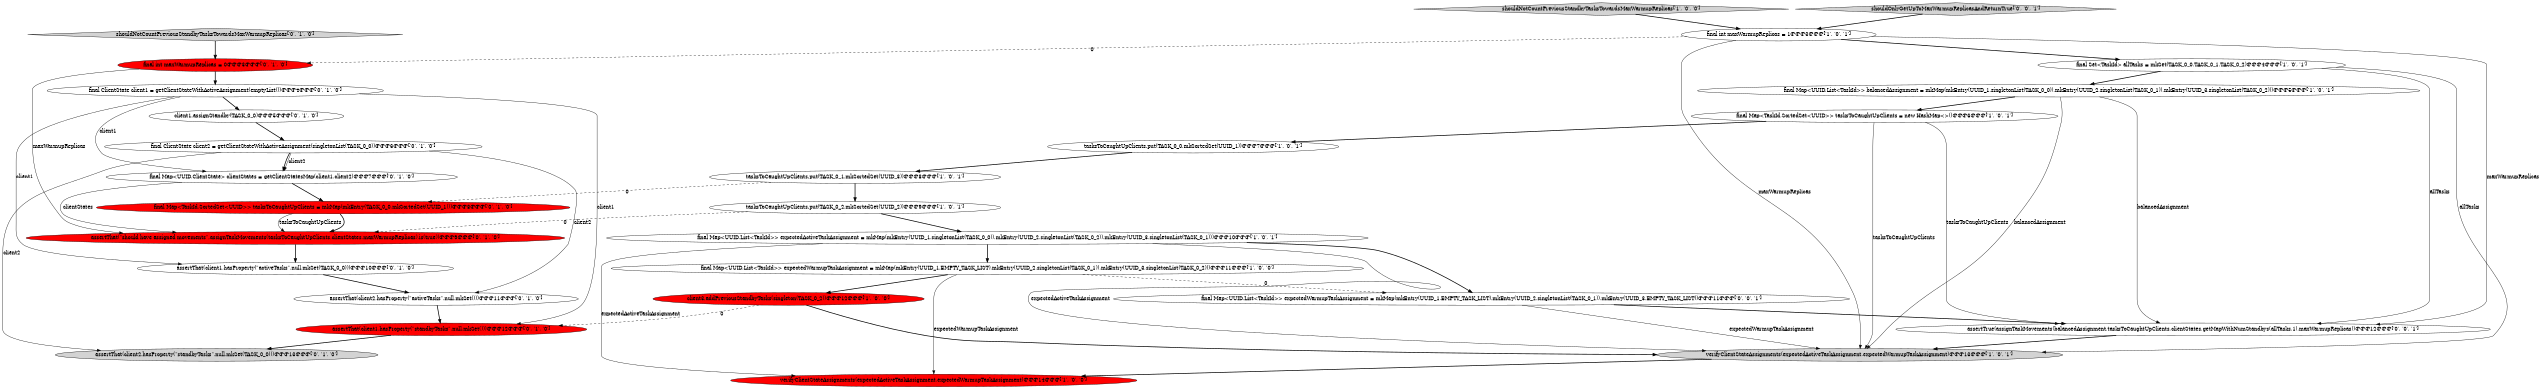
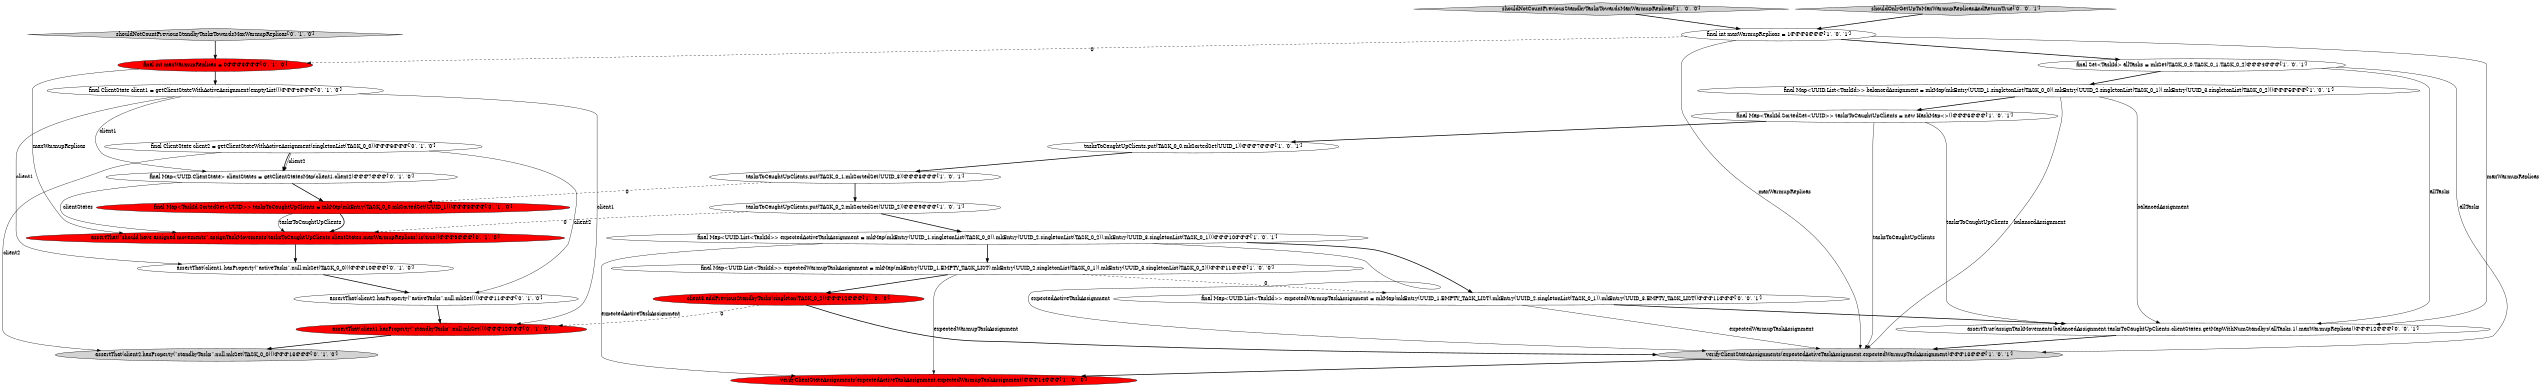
node "client1.assignStandby(TASK_0_0)@@@5@@@['0', '1', '0']": removed
